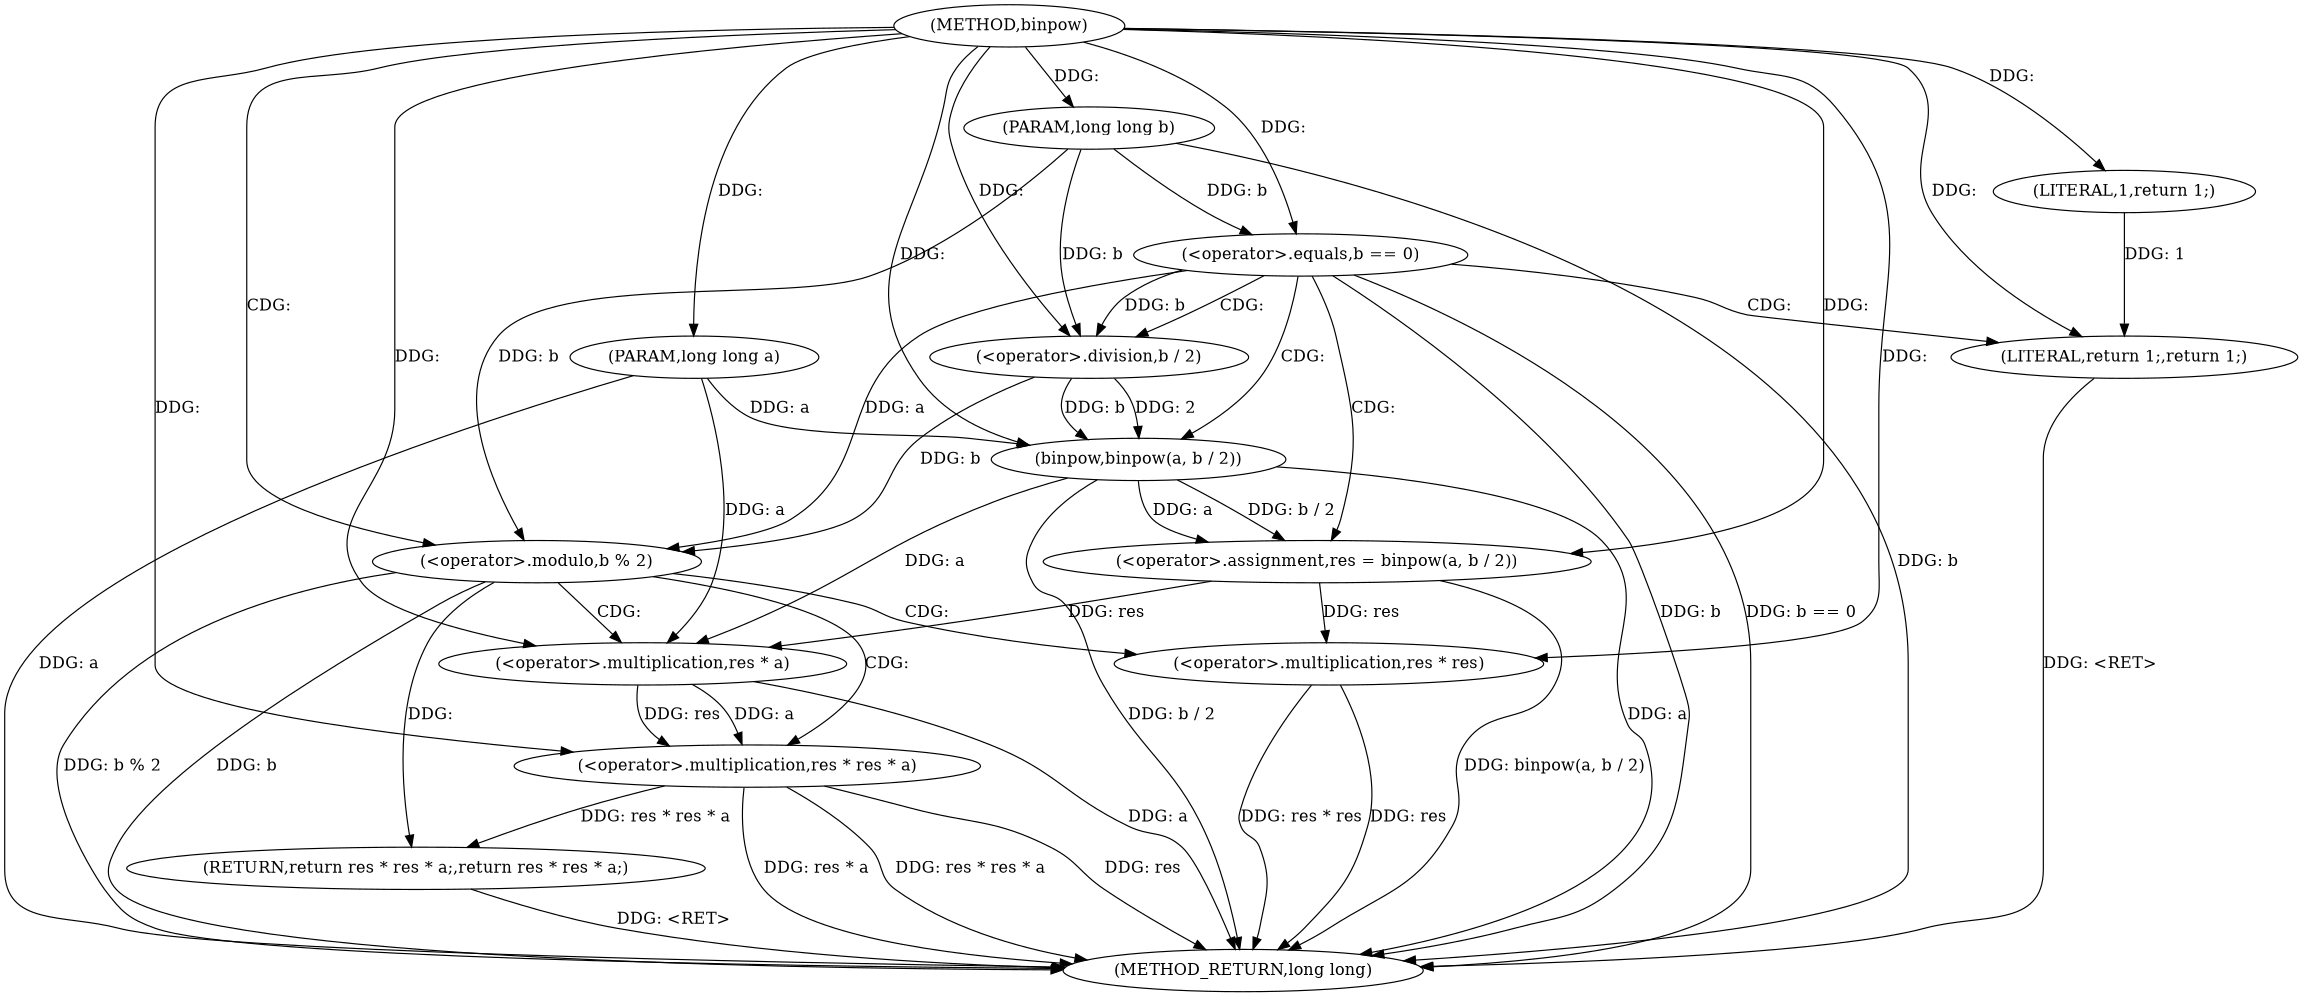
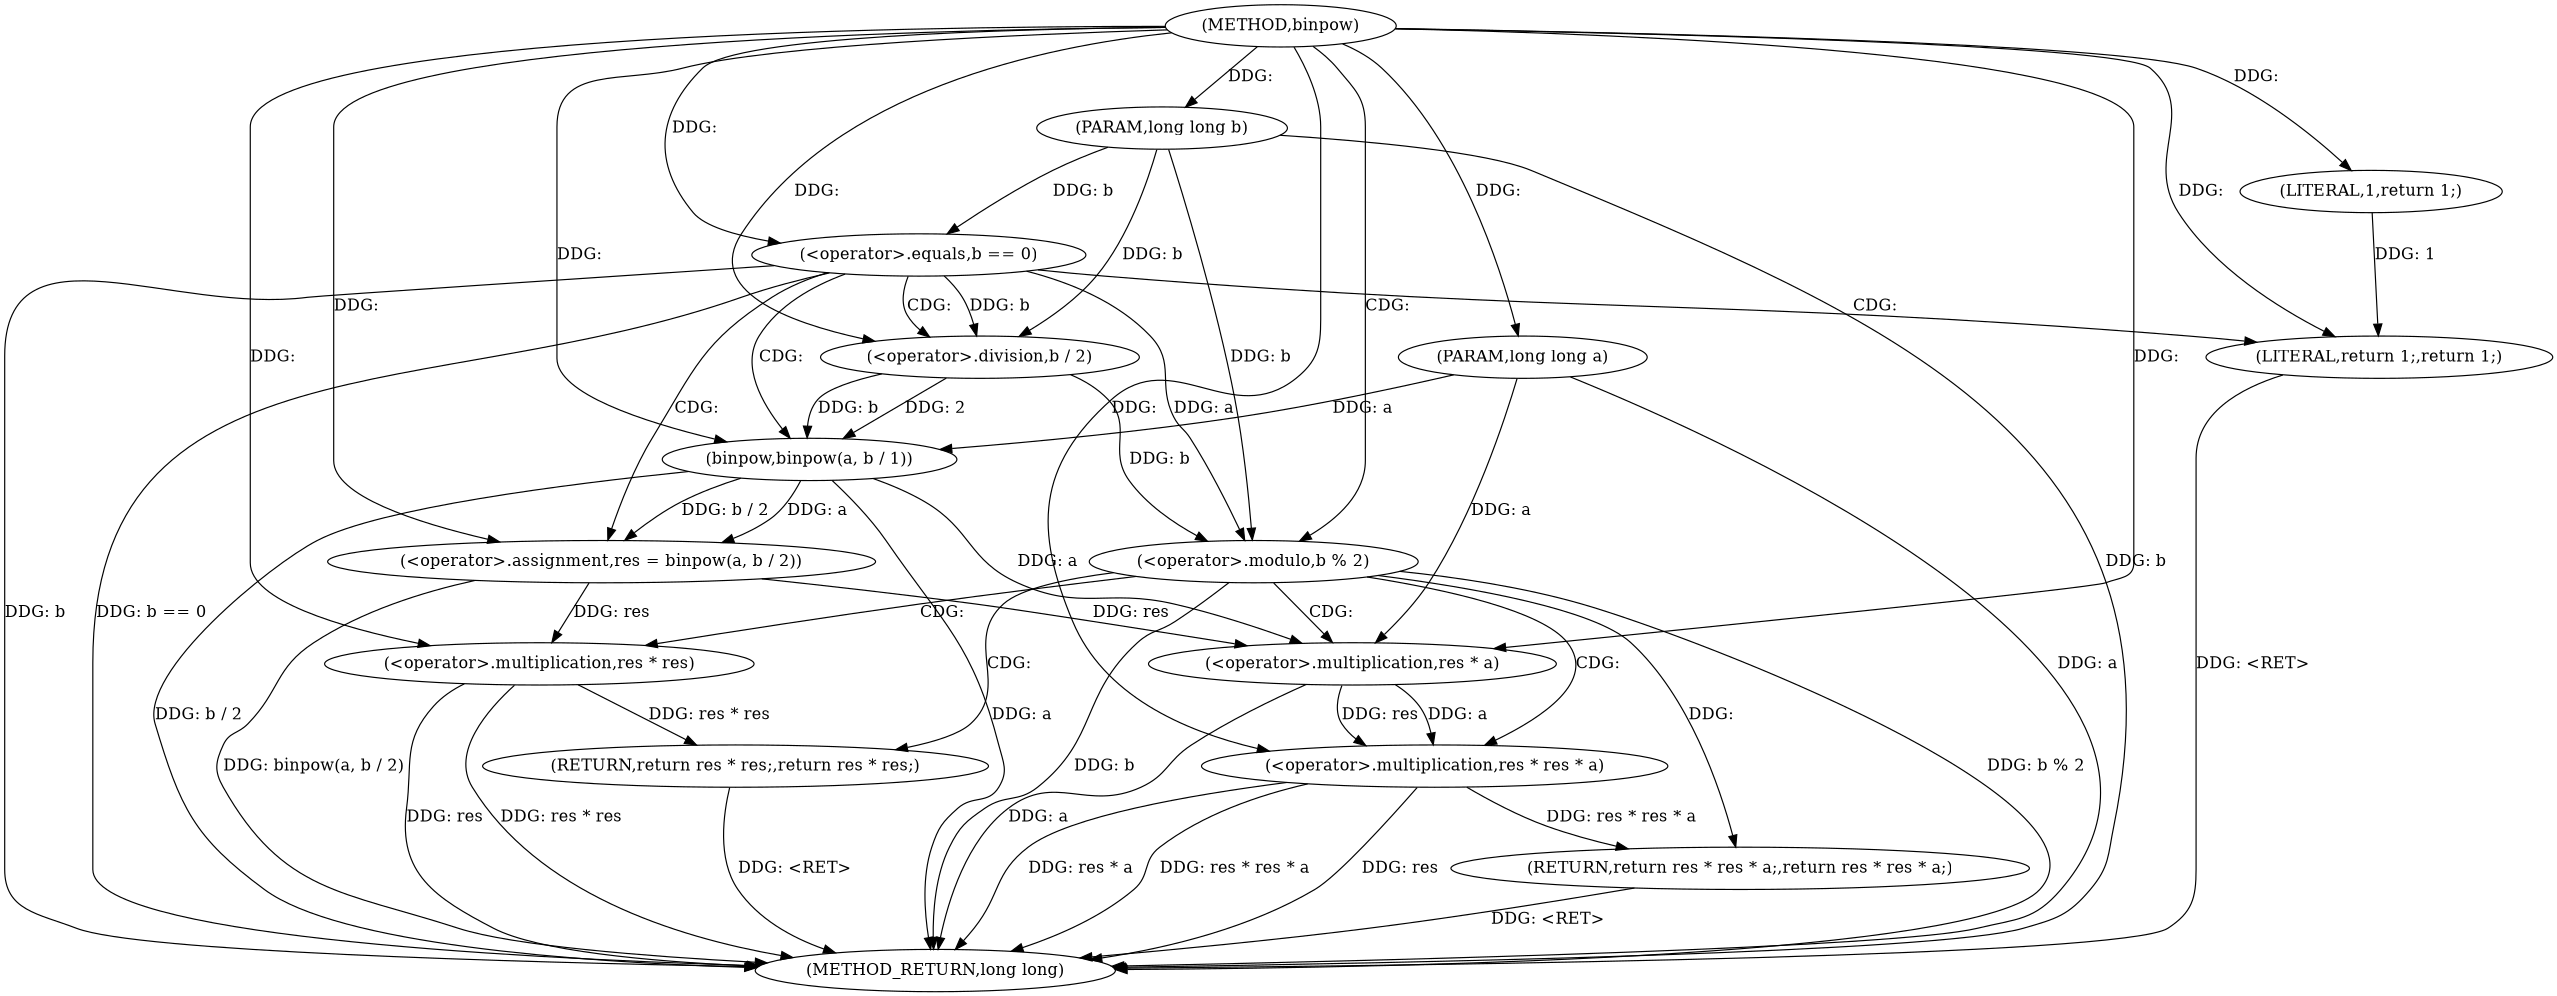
node "(binpow,binpow(a, b / 2))": label "(binpow,binpow(a, b / 2))" -> "(binpow,binpow(a, b / 1))"
node "(RETURN,return res * res;,return res * res;)": added
